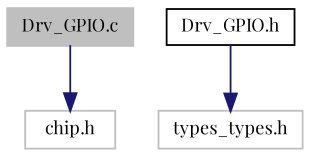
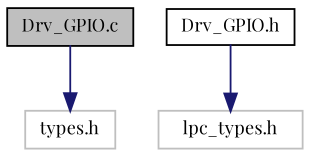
node "Drv_GPIO.c": color grey75 -> black
node "chip.h": label "chip.h" -> "types.h"
node "types_types.h": label "types_types.h" -> "lpc_types.h"
